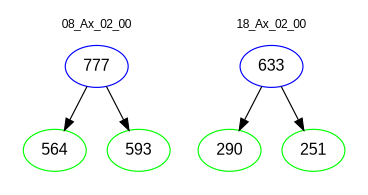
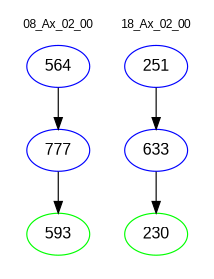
edge "777" -> "564": reversed
edge "633" -> "251": reversed
node "564": color green -> blue
node "290": label "290" -> "230"
node "251": color green -> blue
